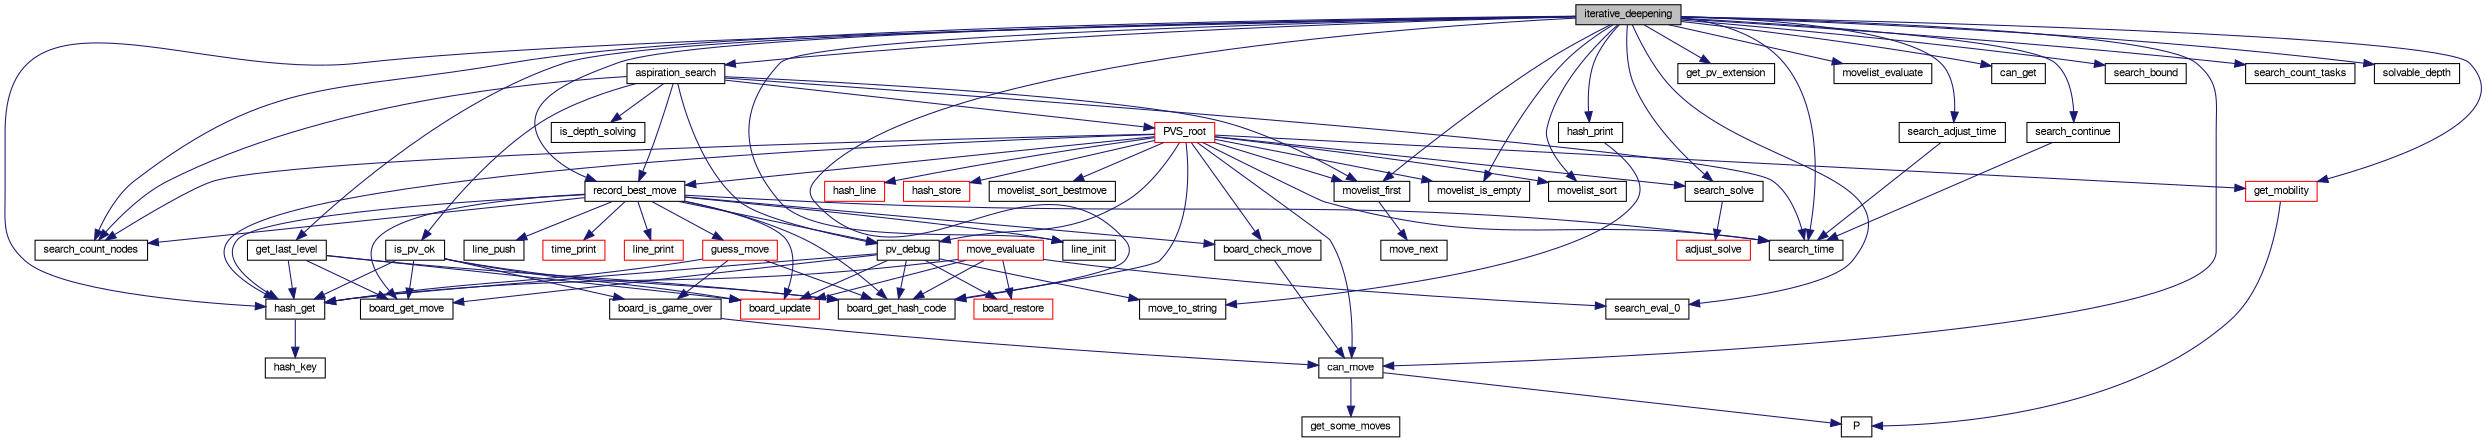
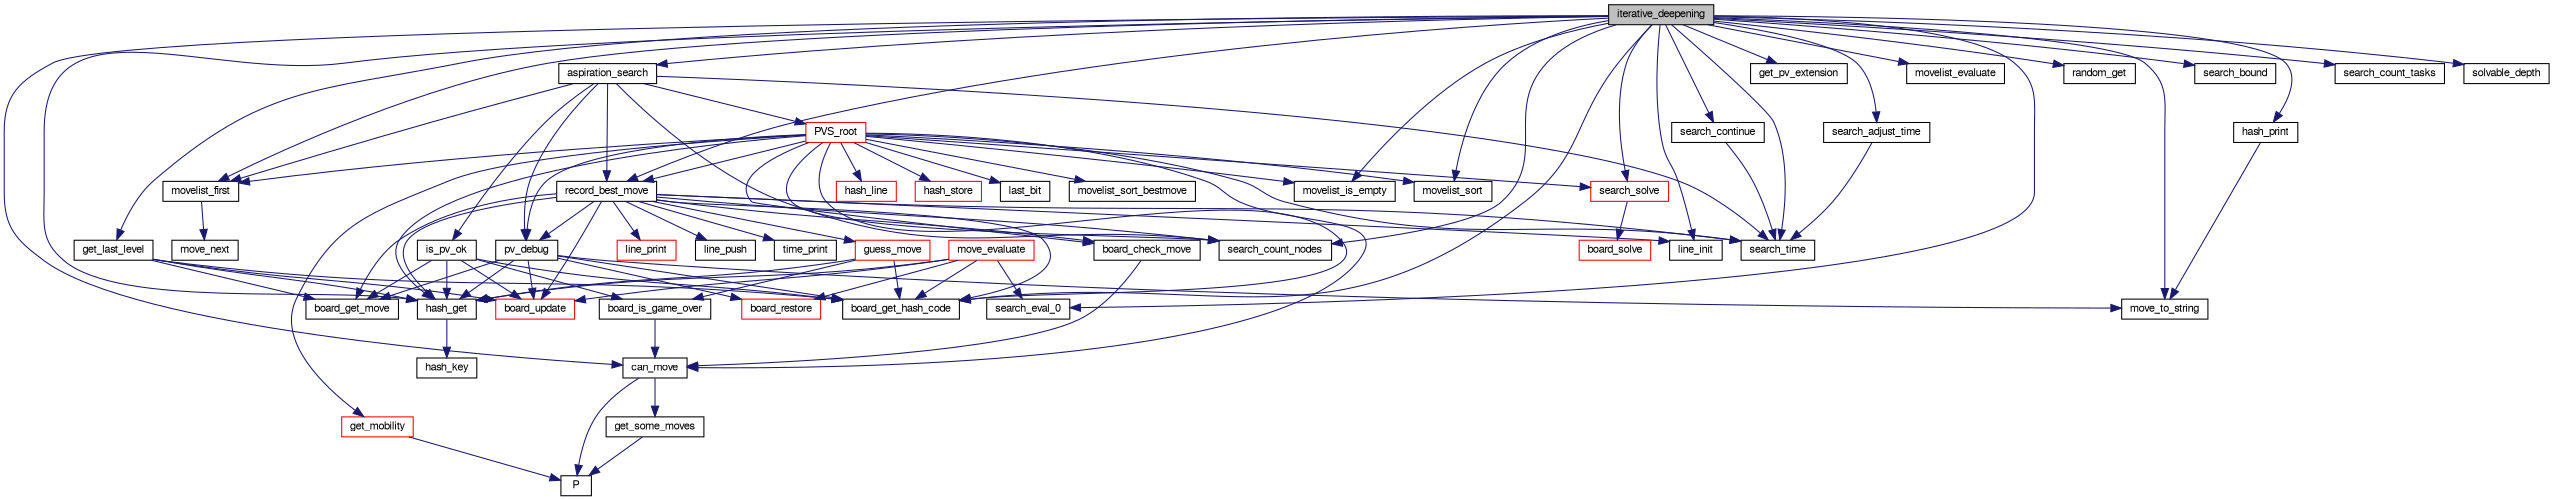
edge "iterative_deepening" -> "get_mobility": now "iterative_deepening" -> "move_to_string"
node "can_get": label "can_get" -> "random_get"
node "is_depth_solving": removed
node "last_bit": added
node "search_solve": color black -> red
node "time_print": color red -> black
node "adjust_solve": label "adjust_solve" -> "board_solve"
edge "get_some_moves" -> "P": added
